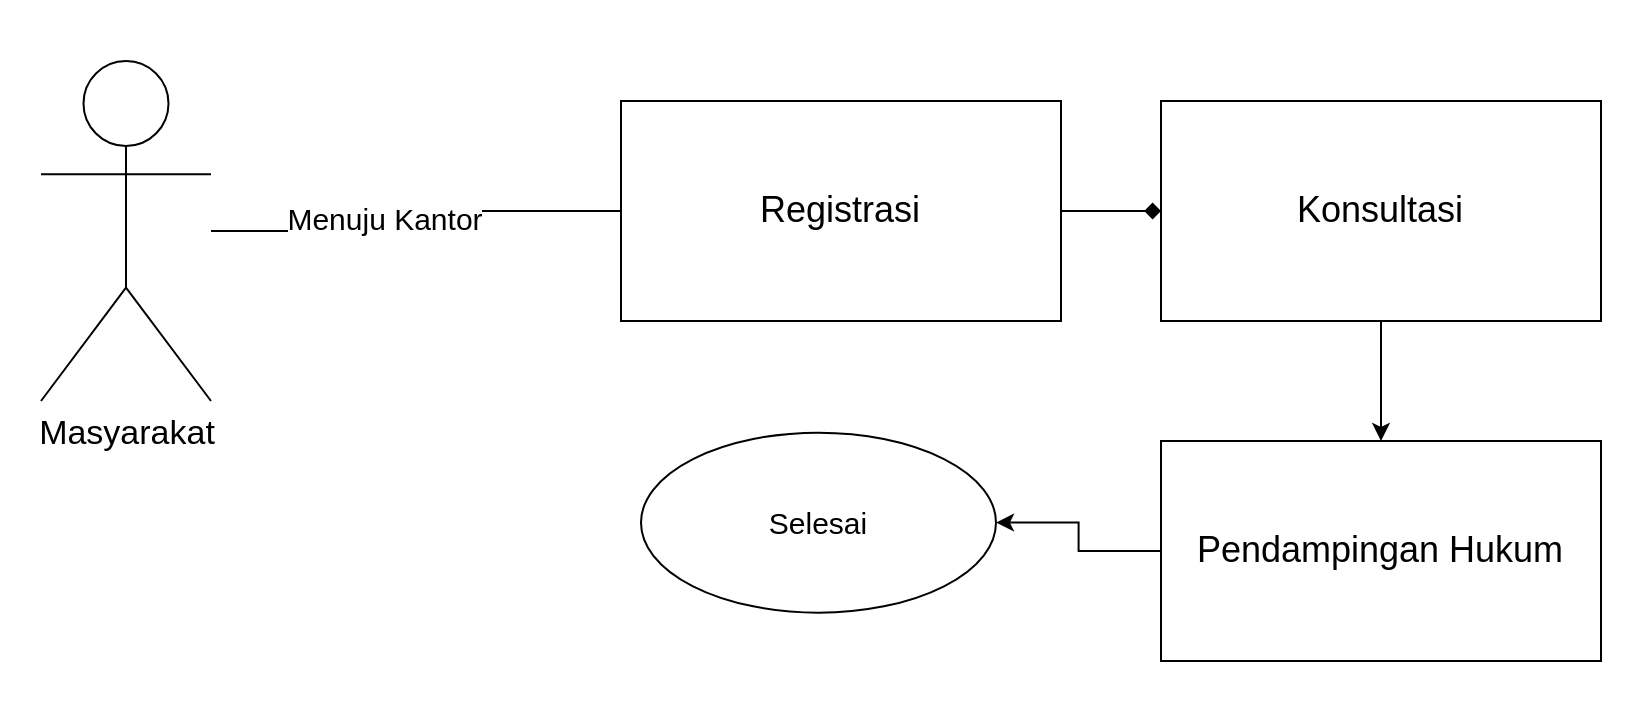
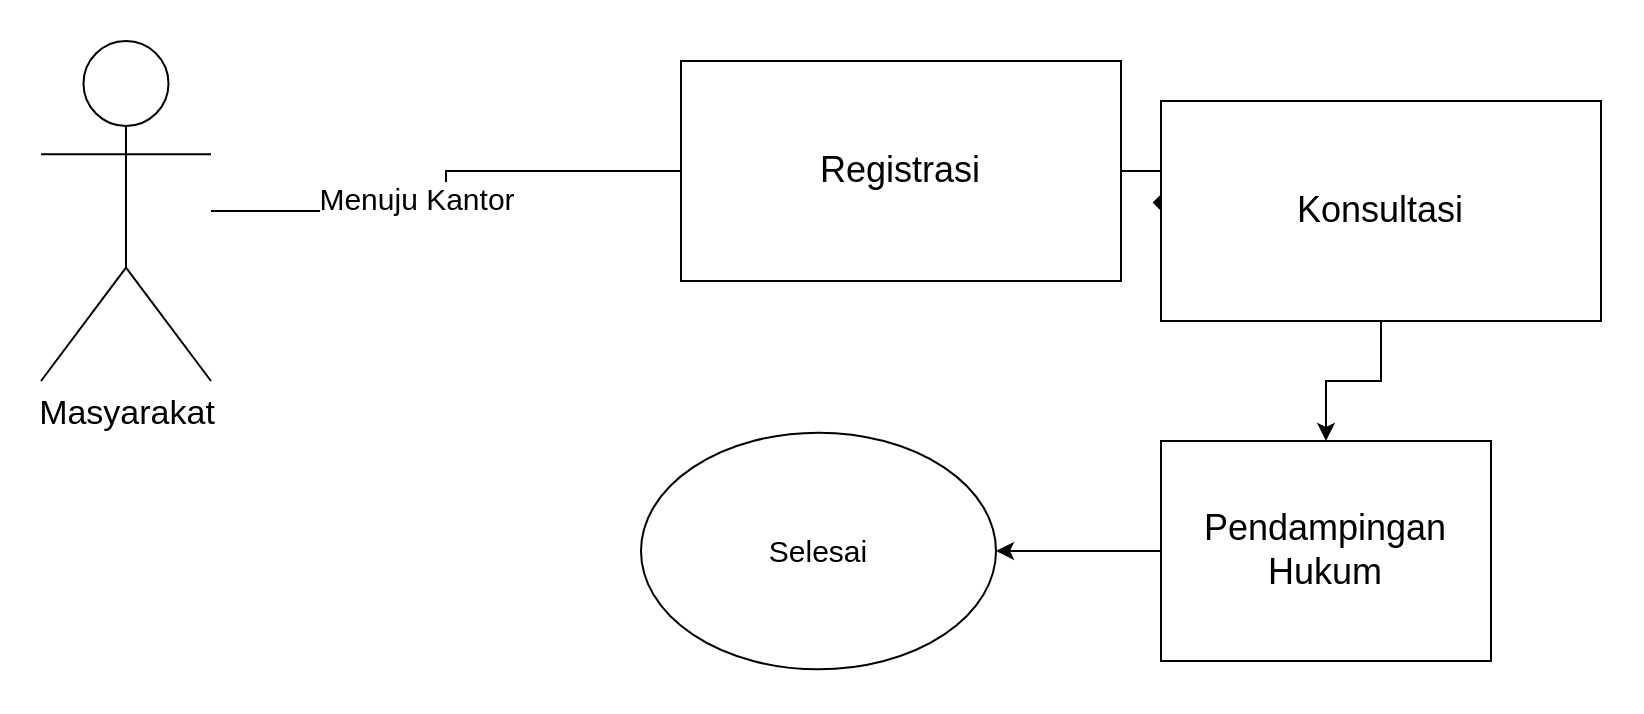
node "Registrasi": moved (841, 211) -> (901, 171)
node "Masyarakat": moved (126, 231) -> (126, 211)
node "Selesai": size 355x180 -> 355x237
node "Pendampingan Hukum": size 440x220 -> 330x220
